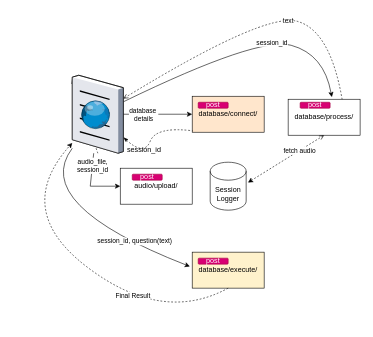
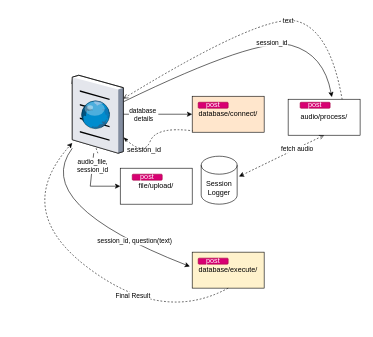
node "database/process/": label "database/process/" -> "audio/process/"
node "audio/upload/": label "audio/upload/" -> "file/upload/"
node "Session Logger": moved (228, 186) -> (219, 180)
